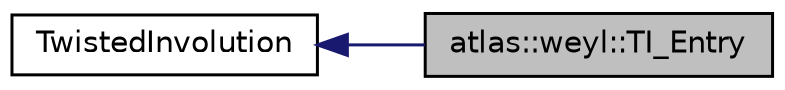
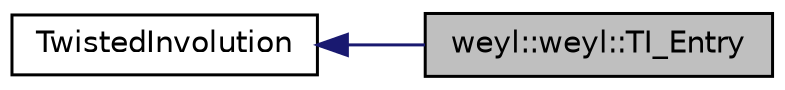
node "atlas::weyl::TI_Entry": label "atlas::weyl::TI_Entry" -> "weyl::weyl::TI_Entry"
